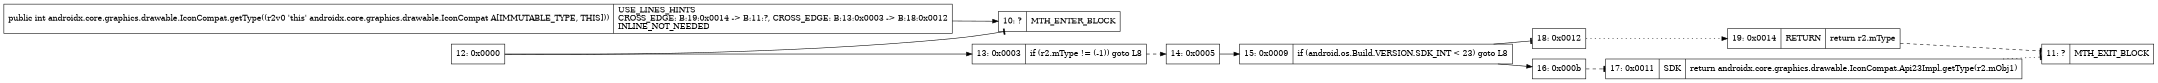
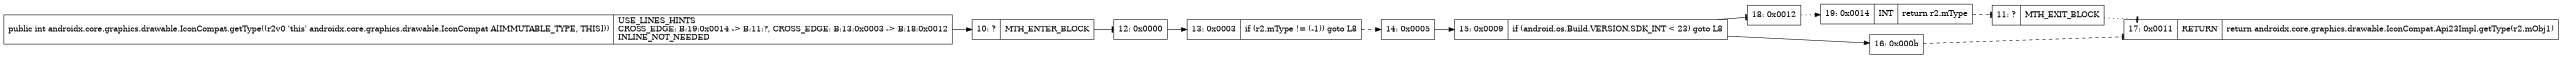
node "19: 0x0014": text "RETURN" -> "INT"
edge "12: 0x0000" -> "10: ?": reversed
edge "17: 0x0011" -> "11: ?": reversed
node "17: 0x0011": text "SDK" -> "RETURN"
